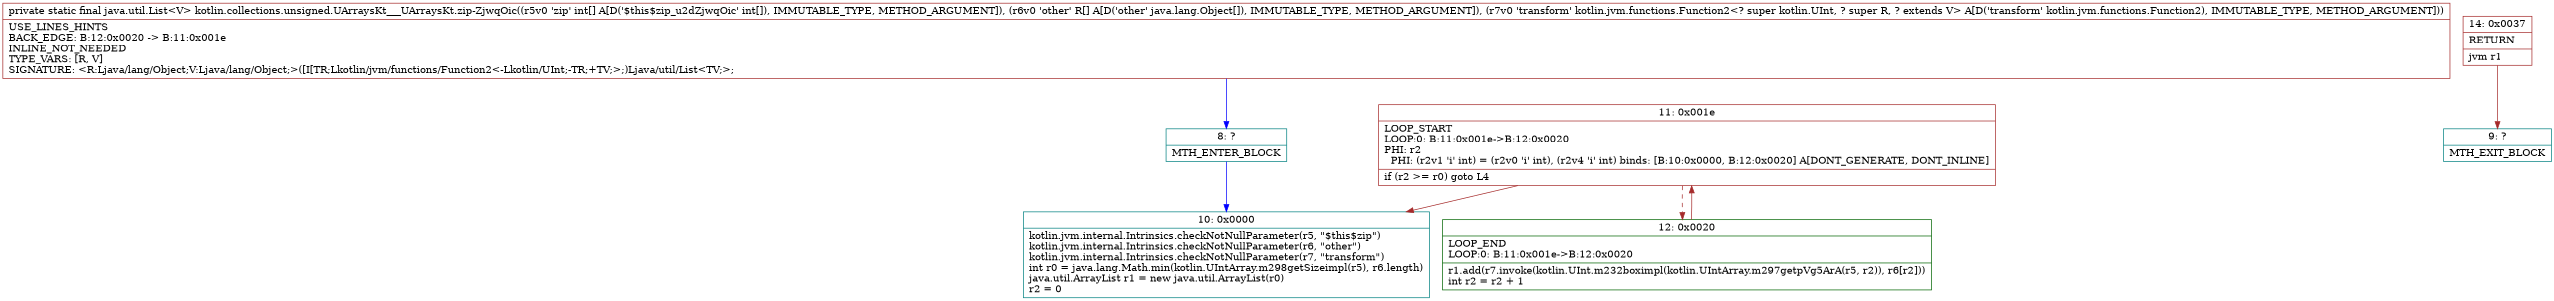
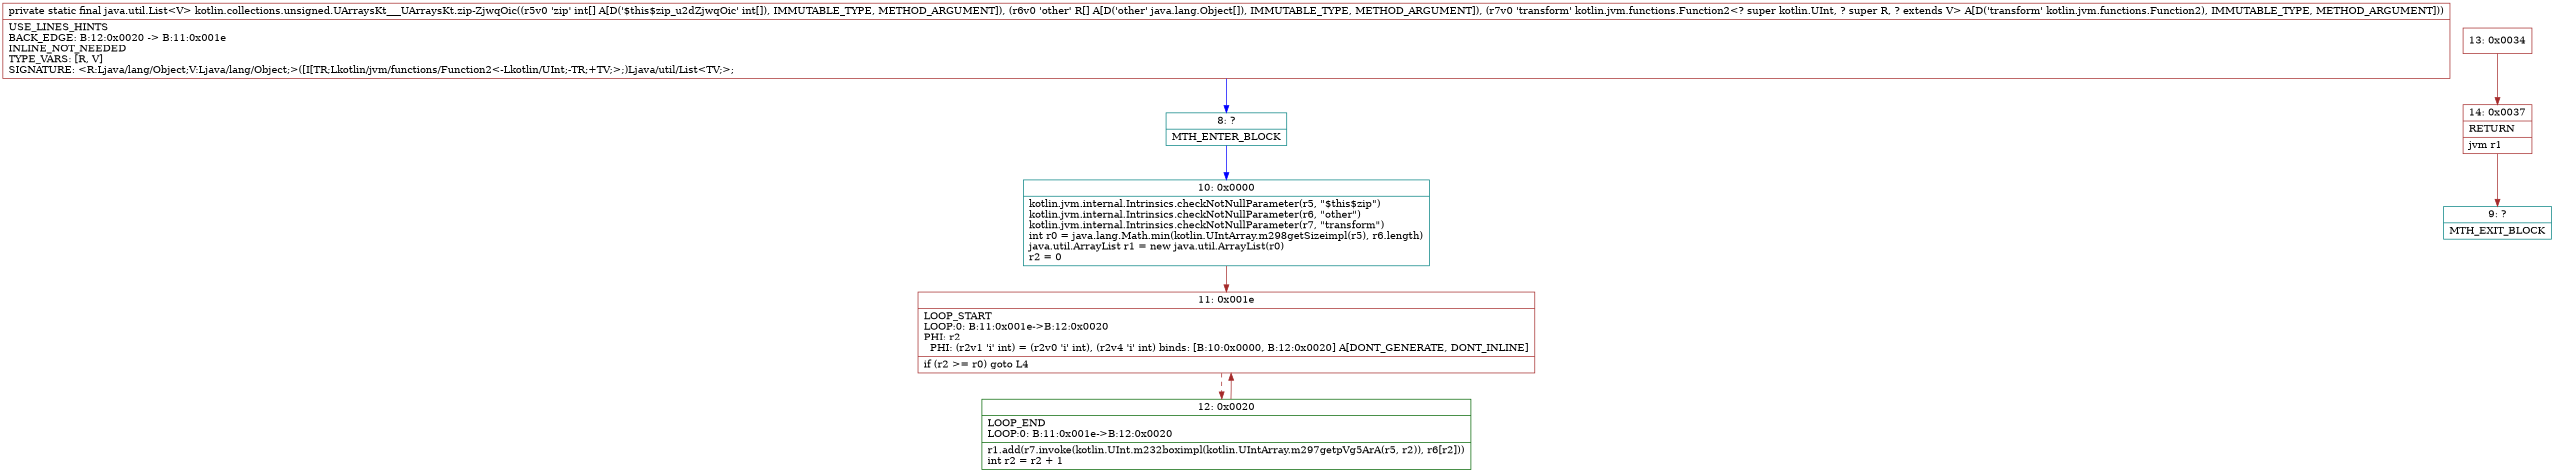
node "13: 0x0034": added
edge "11: 0x001e" -> "10: 0x0000": reversed
